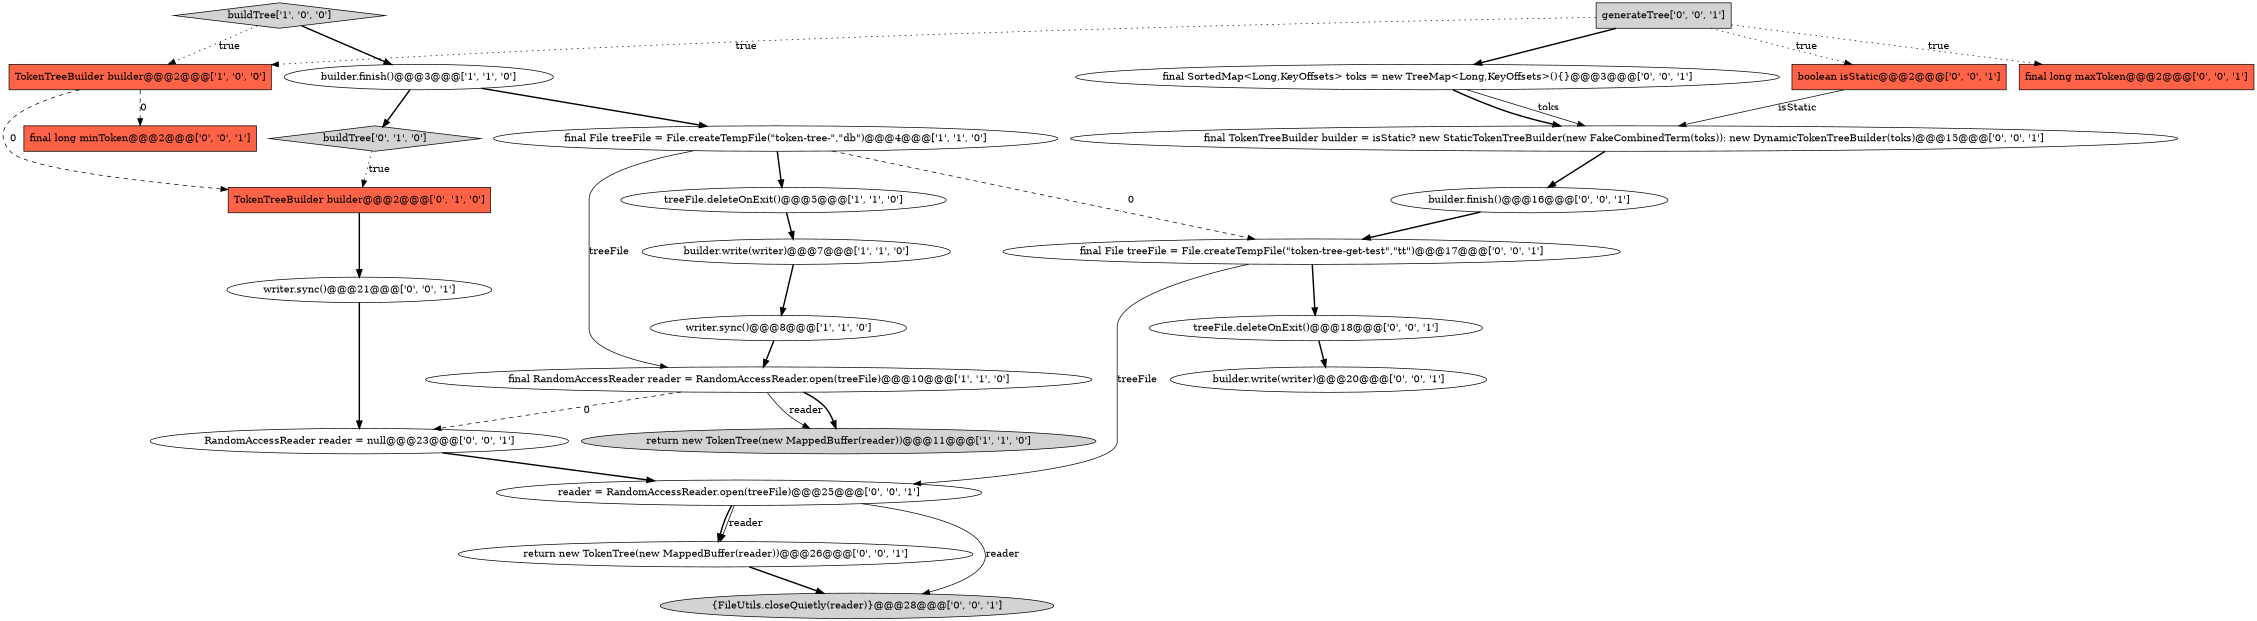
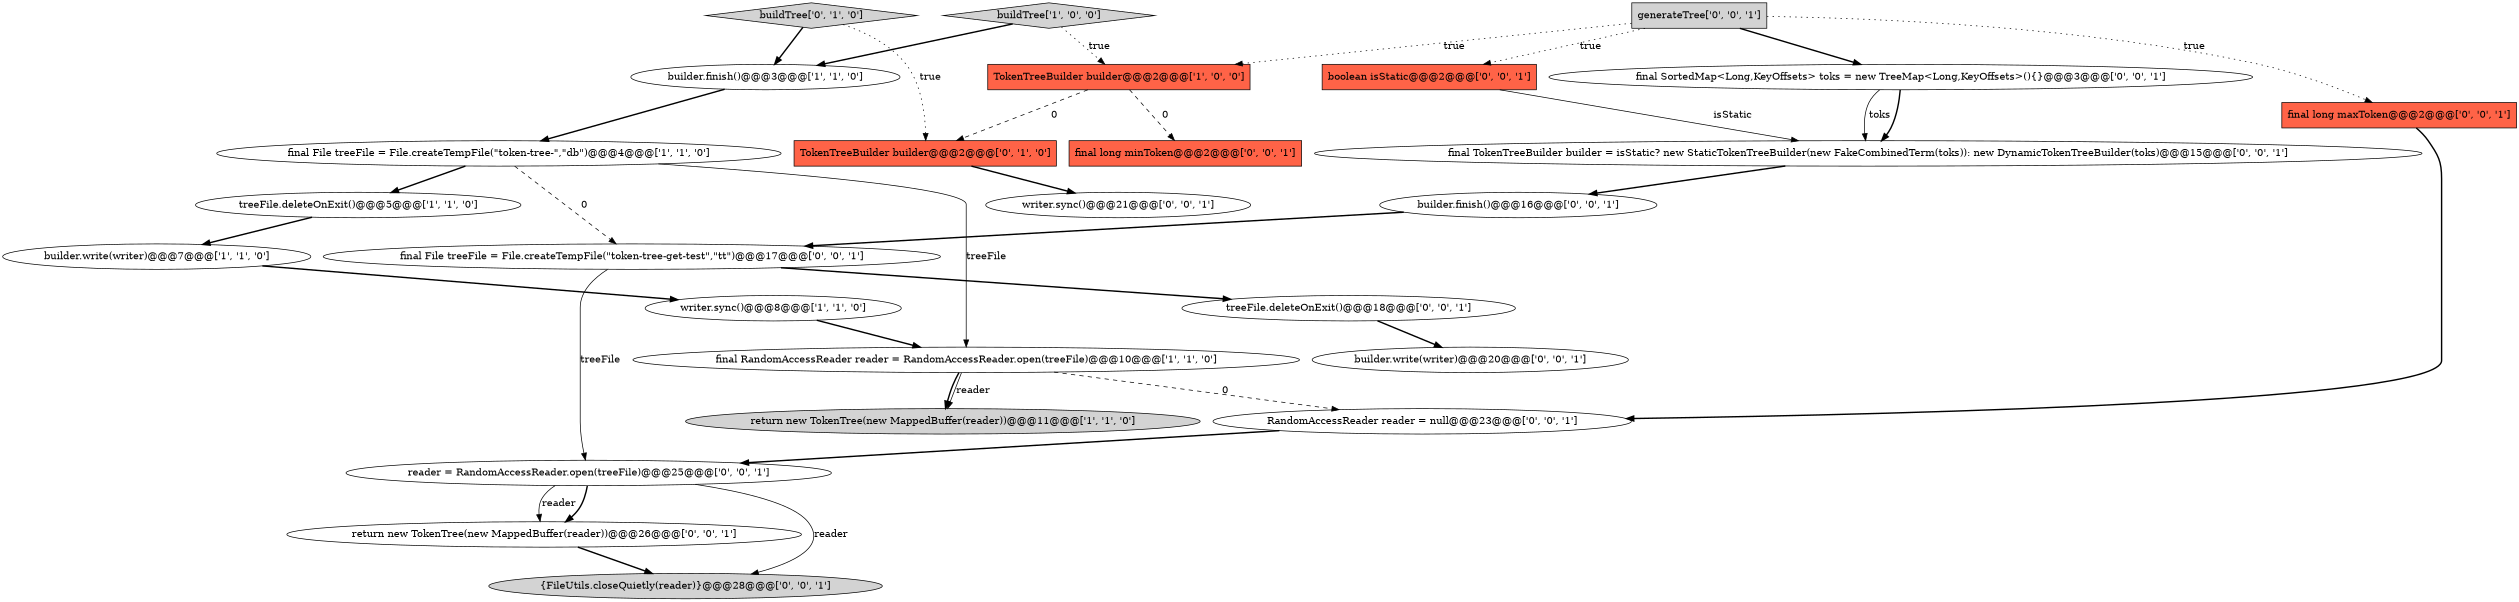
edge "builder.finish()@@@3@@@['1', '1', '0']" -> "buildTree['0', '1', '0']": reversed
edge "writer.sync()@@@21@@@['0', '0', '1']" -> "RandomAccessReader reader = null@@@23@@@['0', '0', '1']": now "final long maxToken@@@2@@@['0', '0', '1']" -> "RandomAccessReader reader = null@@@23@@@['0', '0', '1']"
